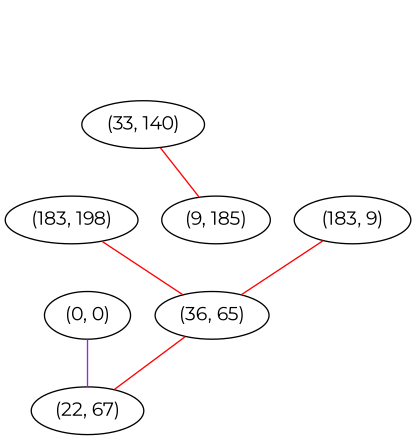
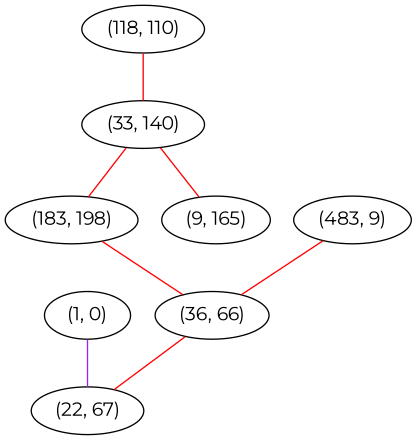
node "(118, 110)": added
edge "(33, 140)" -- "(183, 198)": added
node "(9, 185)": label "(9, 185)" -> "(9, 165)"
node "(183, 9)": label "(183, 9)" -> "(483, 9)"
node "(0, 0)": label "(0, 0)" -> "(1, 0)"
node "(36, 65)": label "(36, 65)" -> "(36, 66)"
